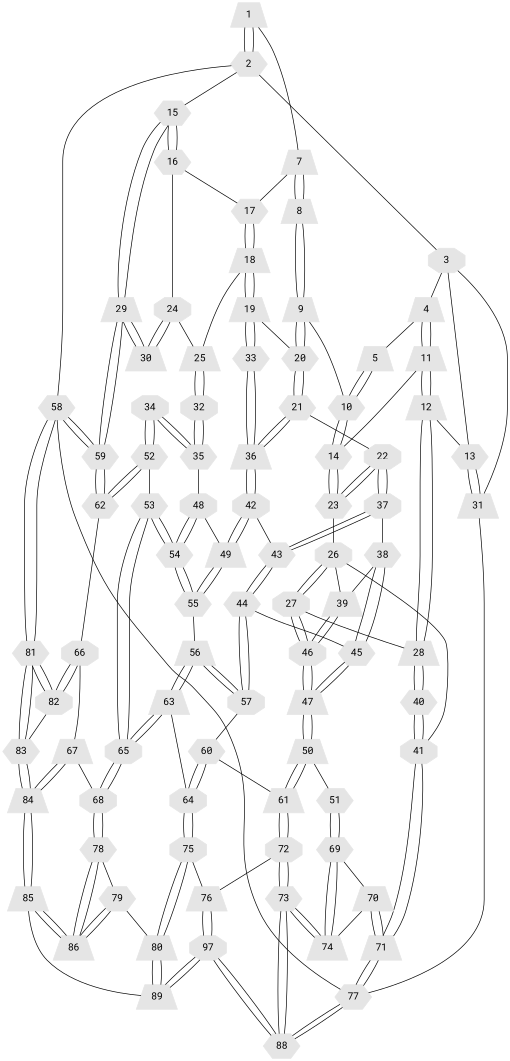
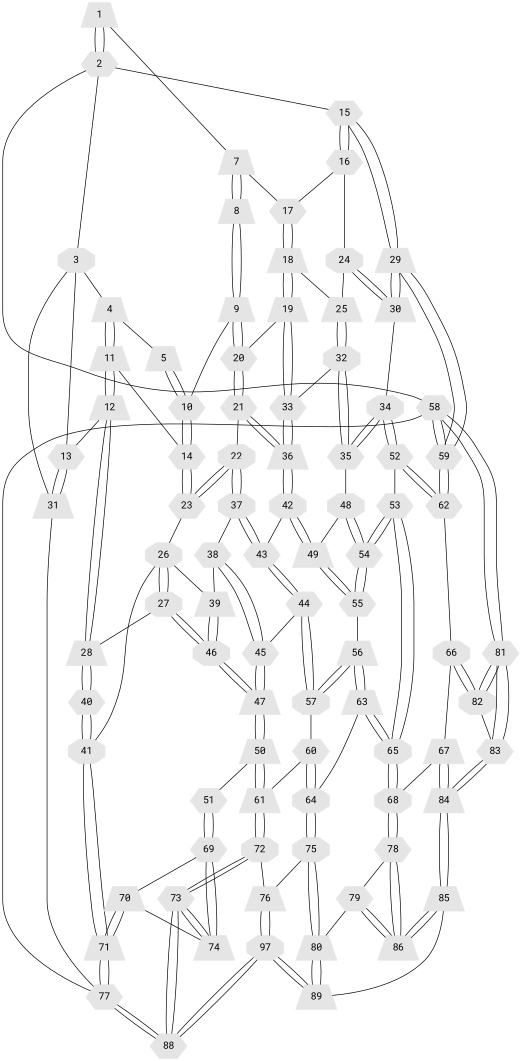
edge "30" -- "34": added
edge "32" -- "33": added
